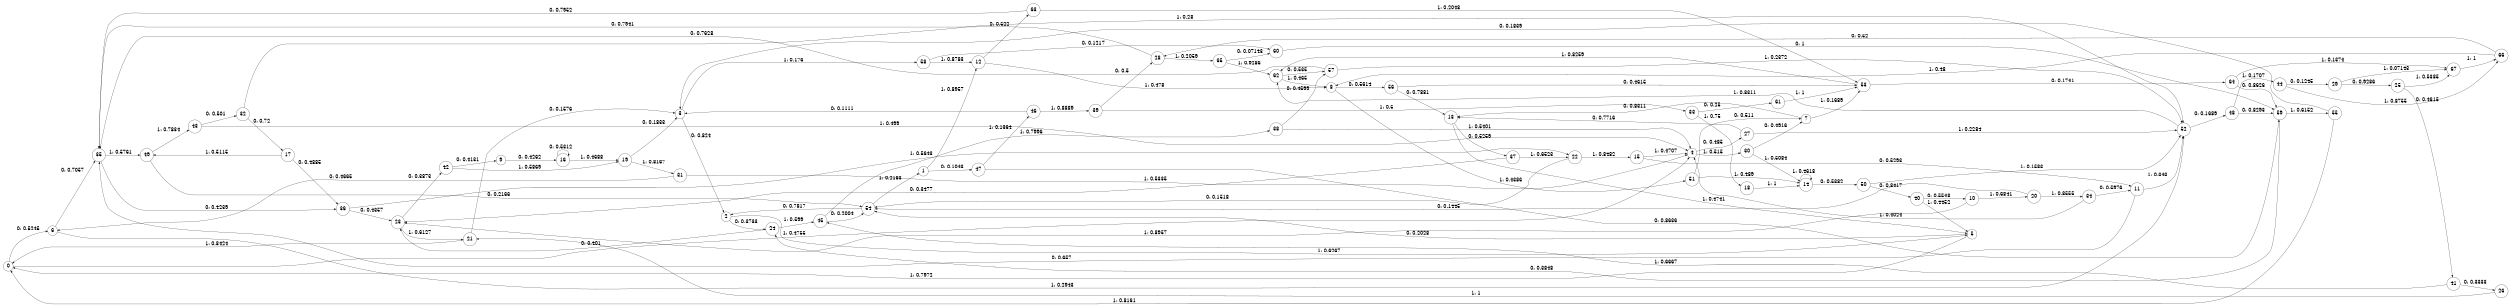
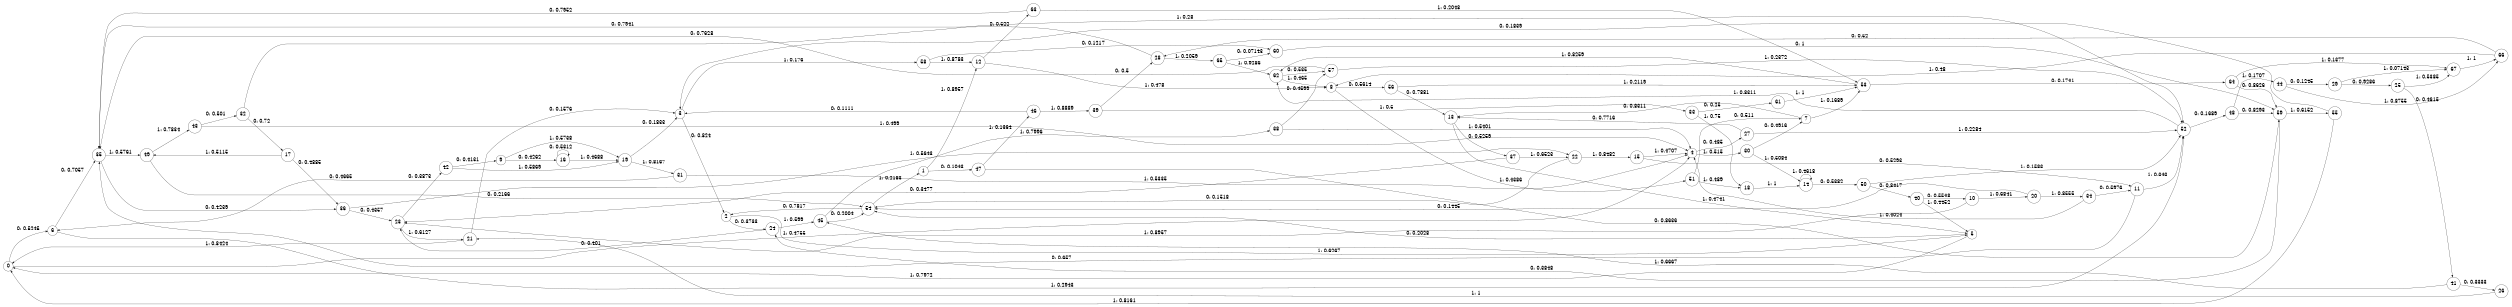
edge "64" -> "67": label "1: 0.1374   " -> "1: 0.1377   "
edge "56" -> "53": label "0: 0.4615   " -> "1: 0.2119   "
edge "9" -> "19": added, label "1: 0.5738"
edge "51" -> "14": now "51" -> "18"
